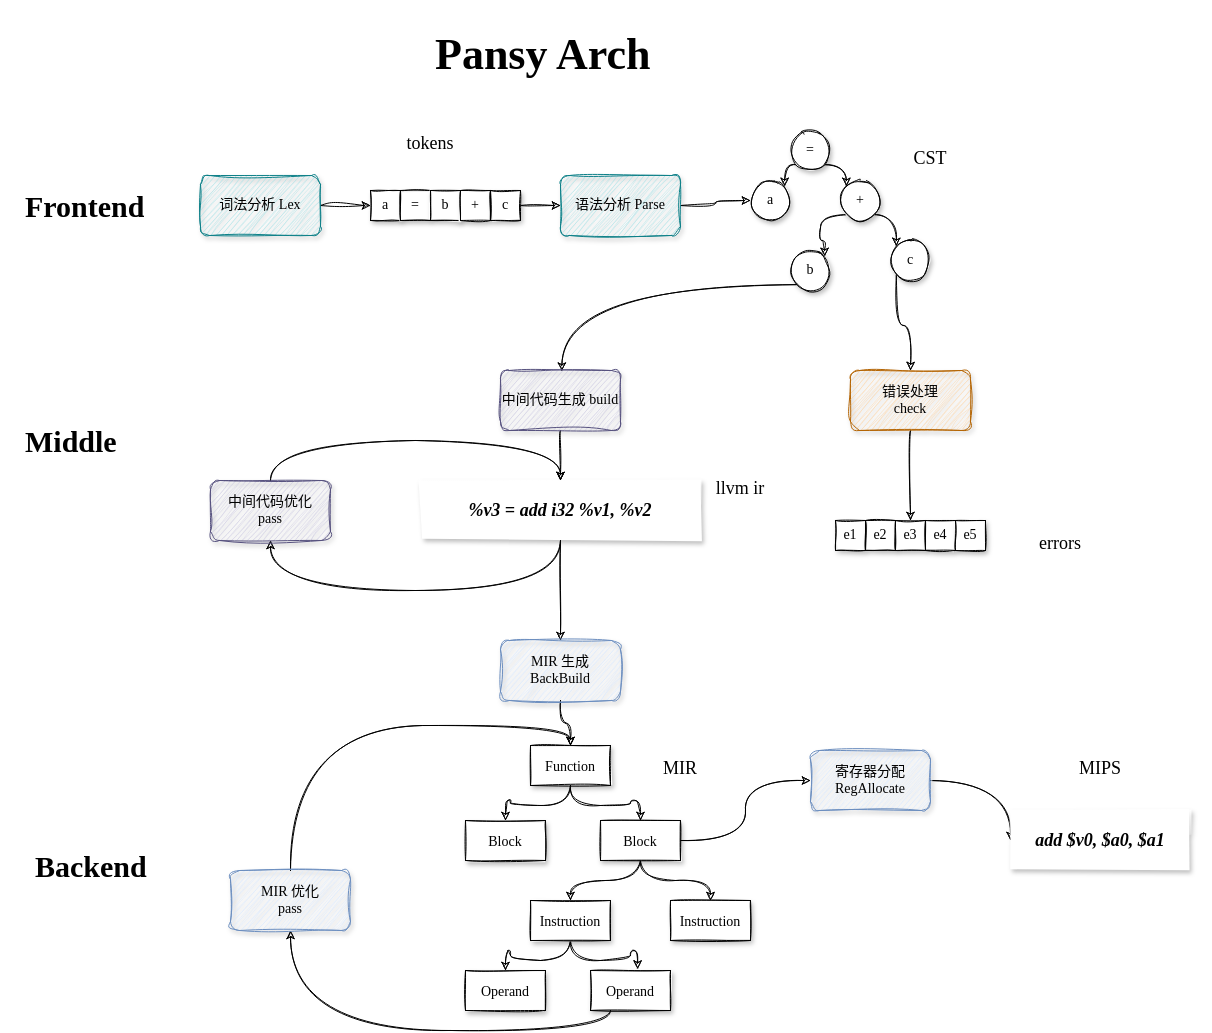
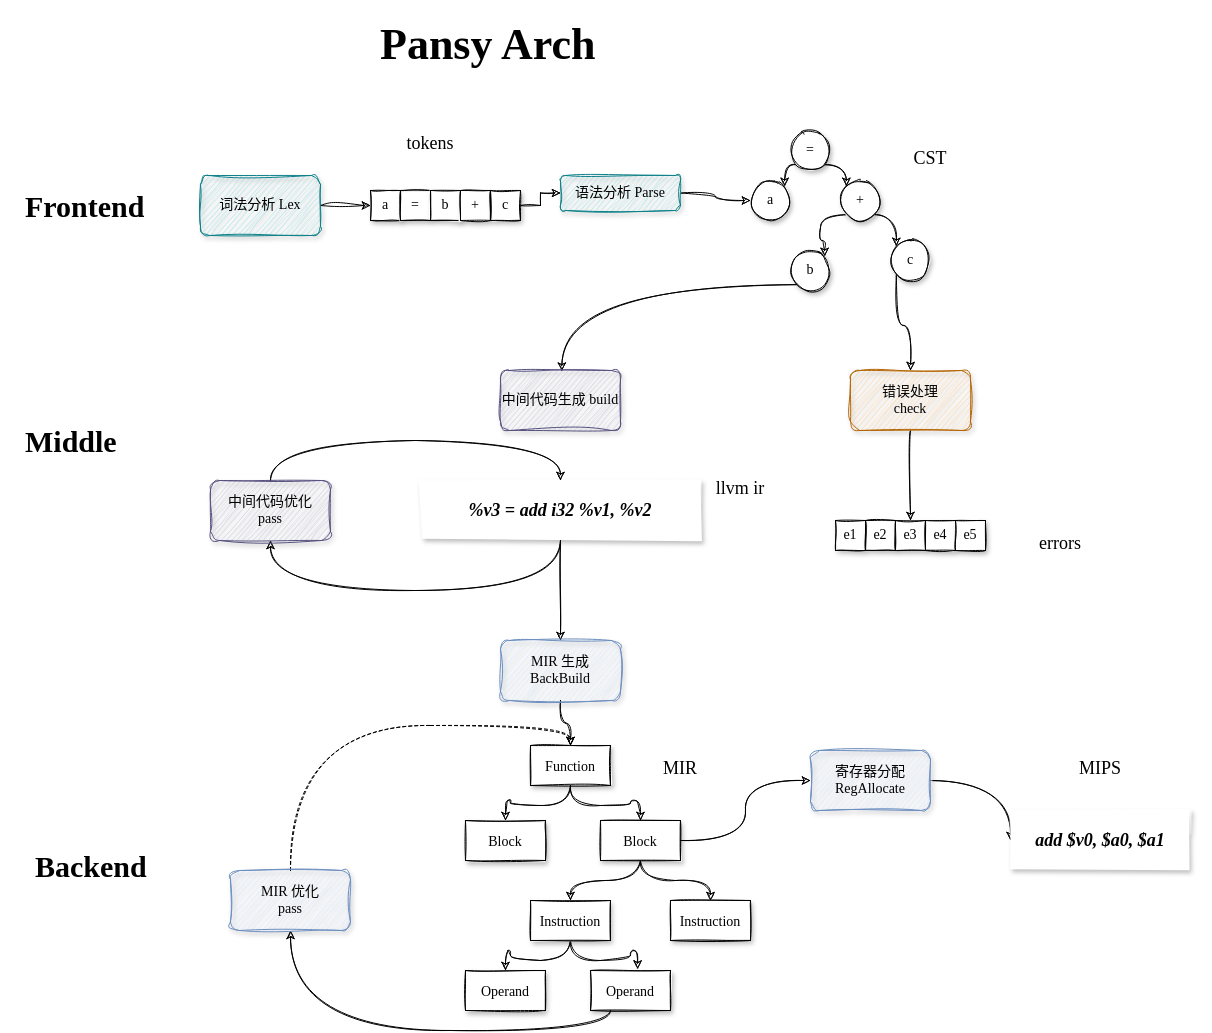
node "Pansy Arch": moved (591, 56) -> (536, 46)
node "语法分析 Parse": size 120x60 -> 120x35
edge "中间代码生成 build" -> "%v3 = add i32 %v1, %v2": removed
edge "MIR 优化 pass" -> "Function": style solid -> dashed
